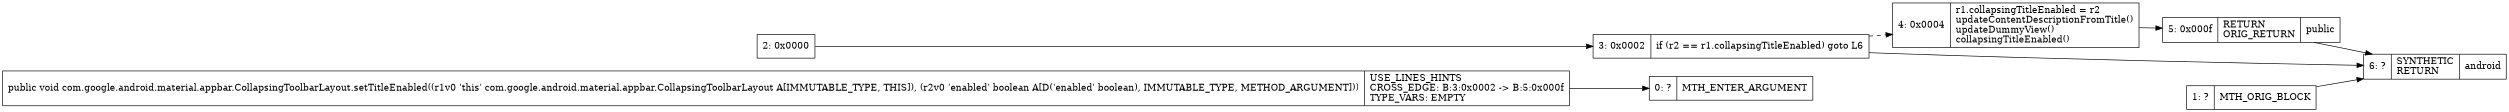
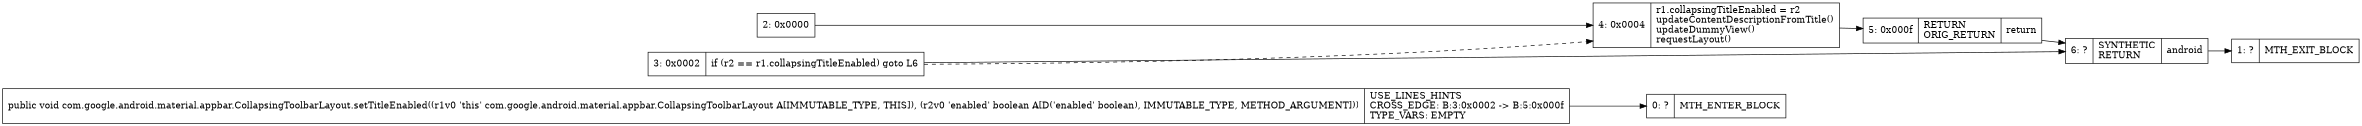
node "5: 0x000f": text "public" -> "return"
node "4: 0x0004": text "collapsingTitleEnabled()" -> "requestLayout()"
edge "2: 0x0000" -> "3: 0x0002": now "2: 0x0000" -> "4: 0x0004"
edge "1: ?" -> "6: ?": reversed
node "0: ?": text "MTH_ENTER_ARGUMENT" -> "MTH_ENTER_BLOCK"
node "1: ?": text "MTH_ORIG_BLOCK" -> "MTH_EXIT_BLOCK"
